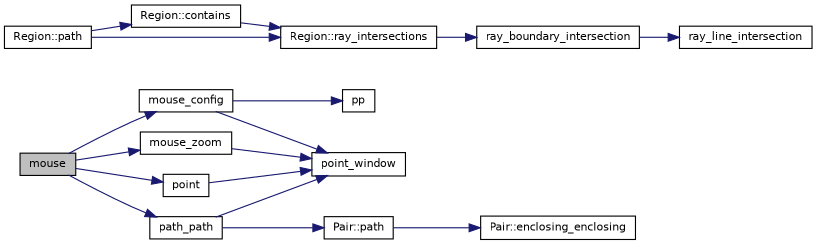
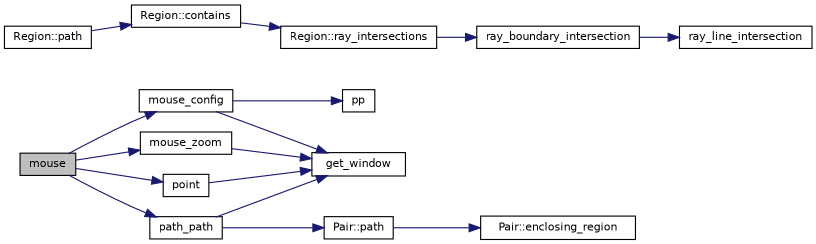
edge "Region::path" -> "Region::ray_intersections": removed
node "point_window": label "point_window" -> "get_window"
node "Pair::enclosing_enclosing": label "Pair::enclosing_enclosing" -> "Pair::enclosing_region"
